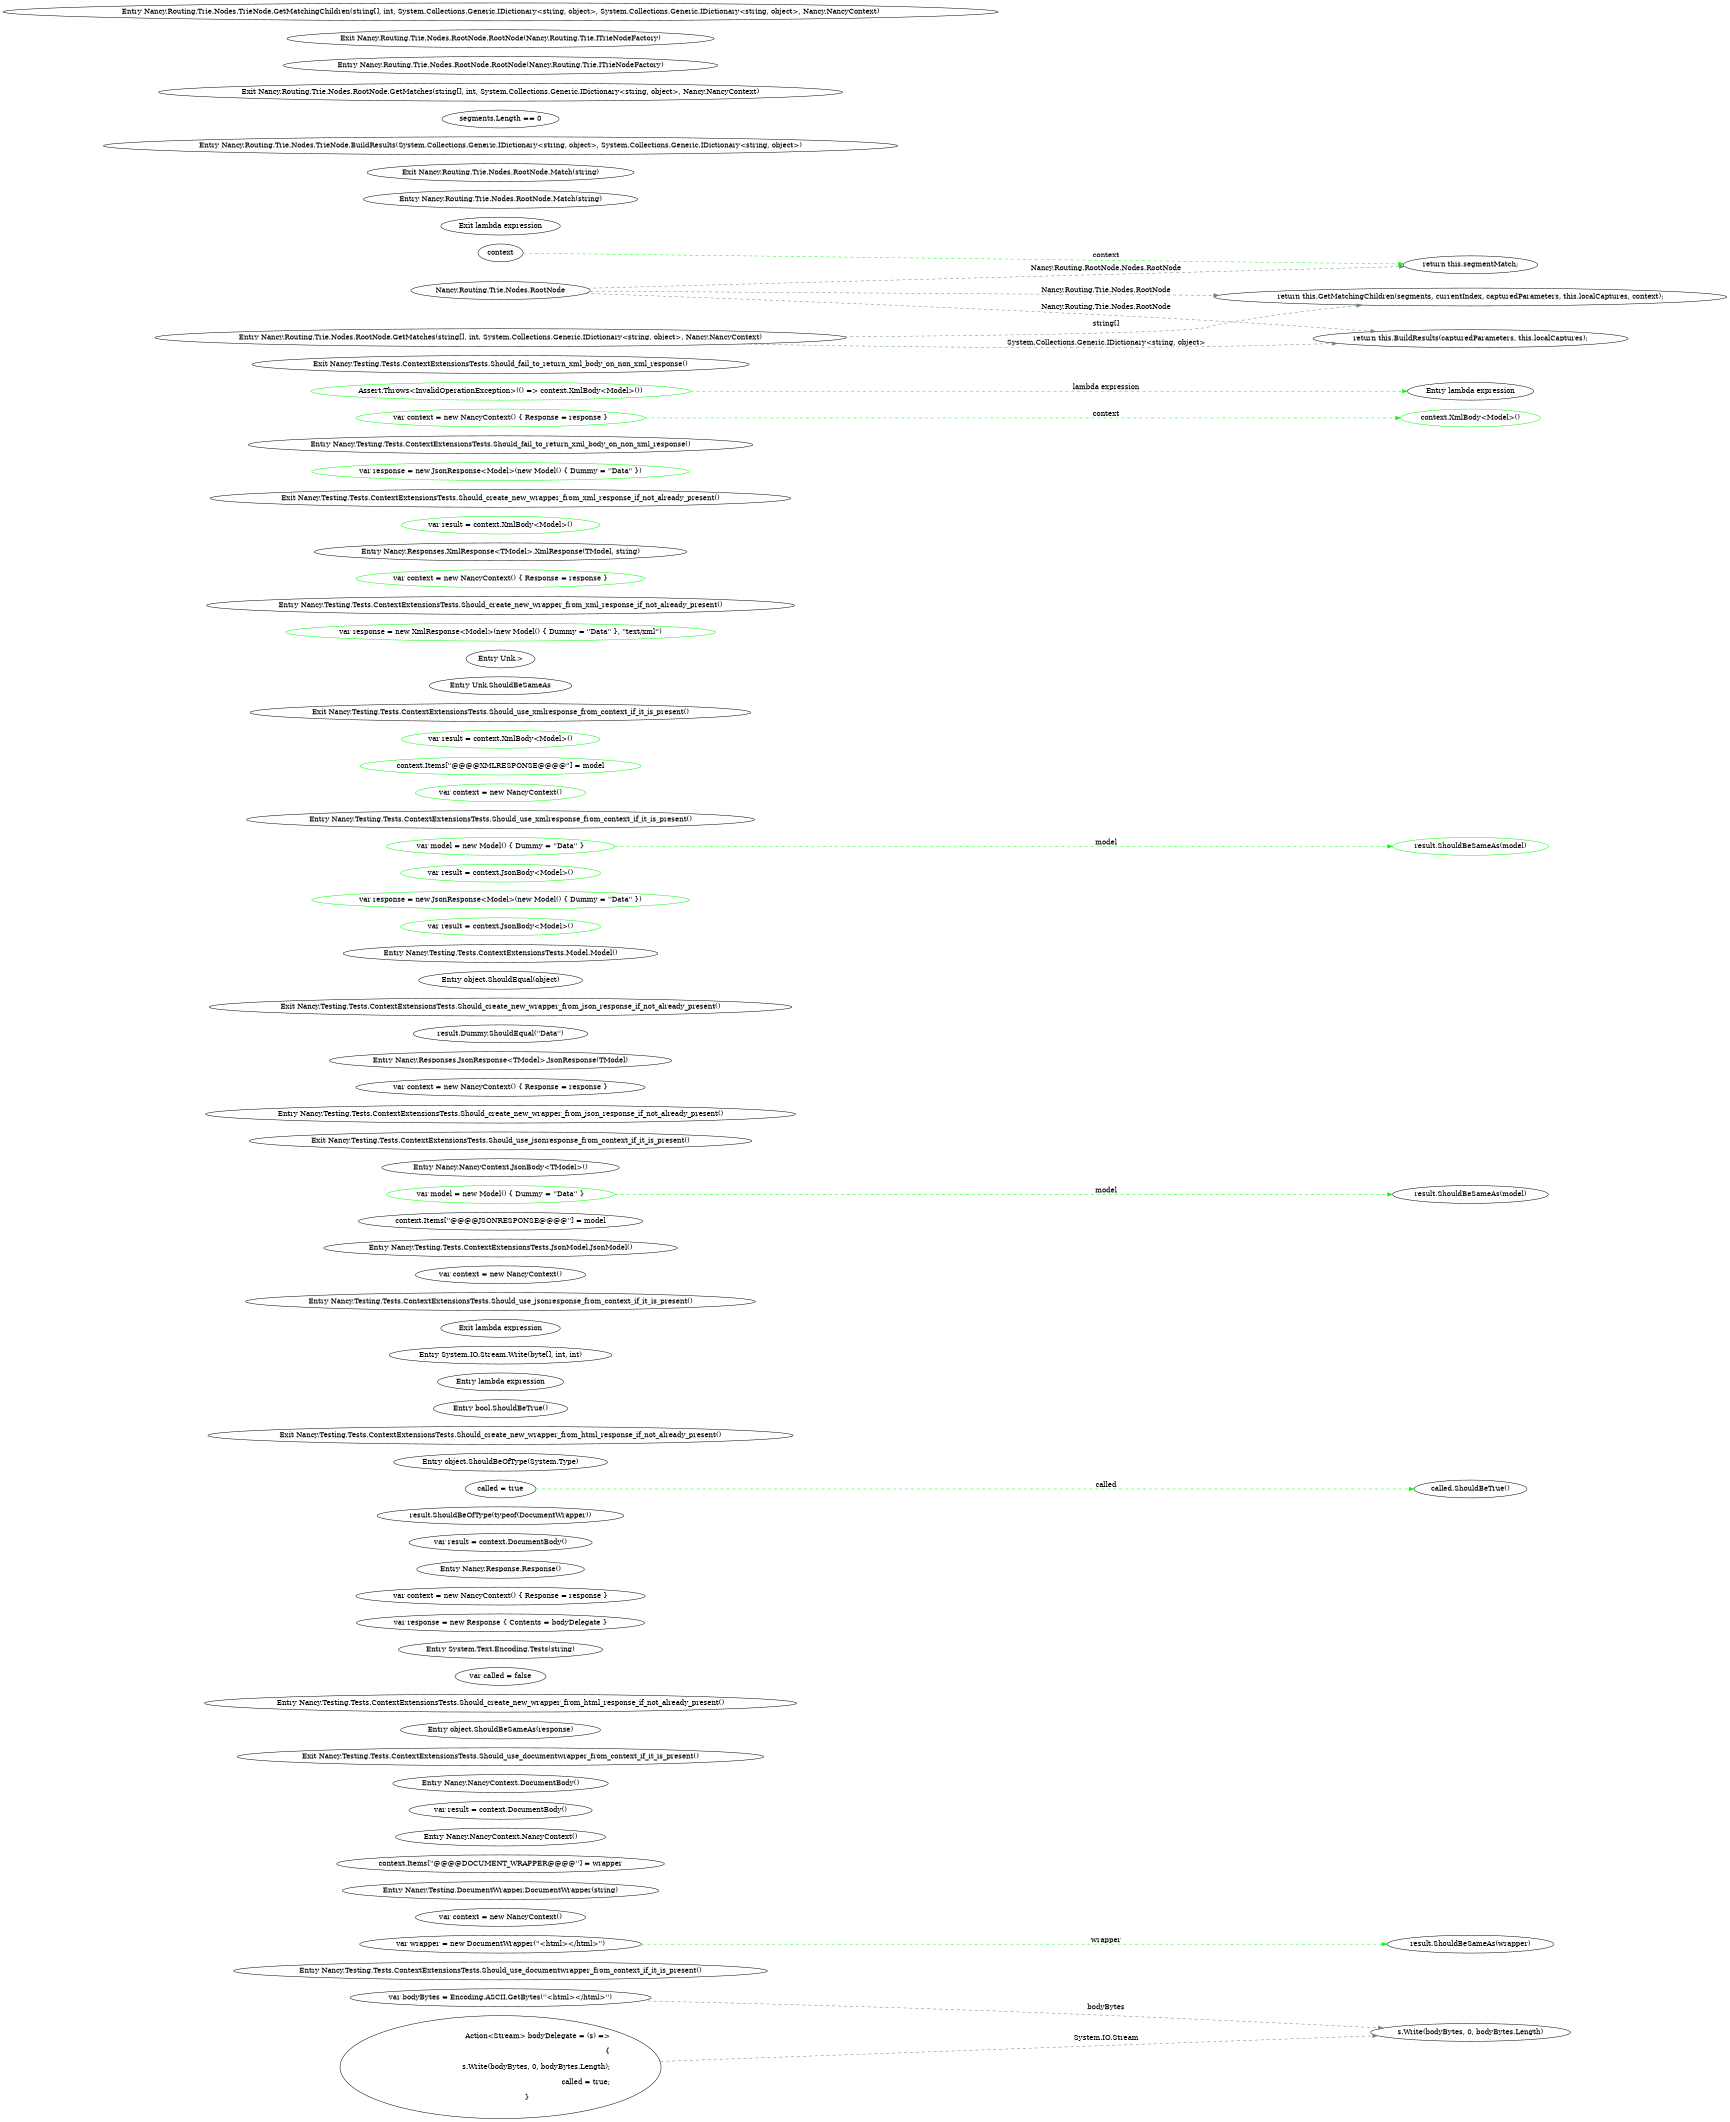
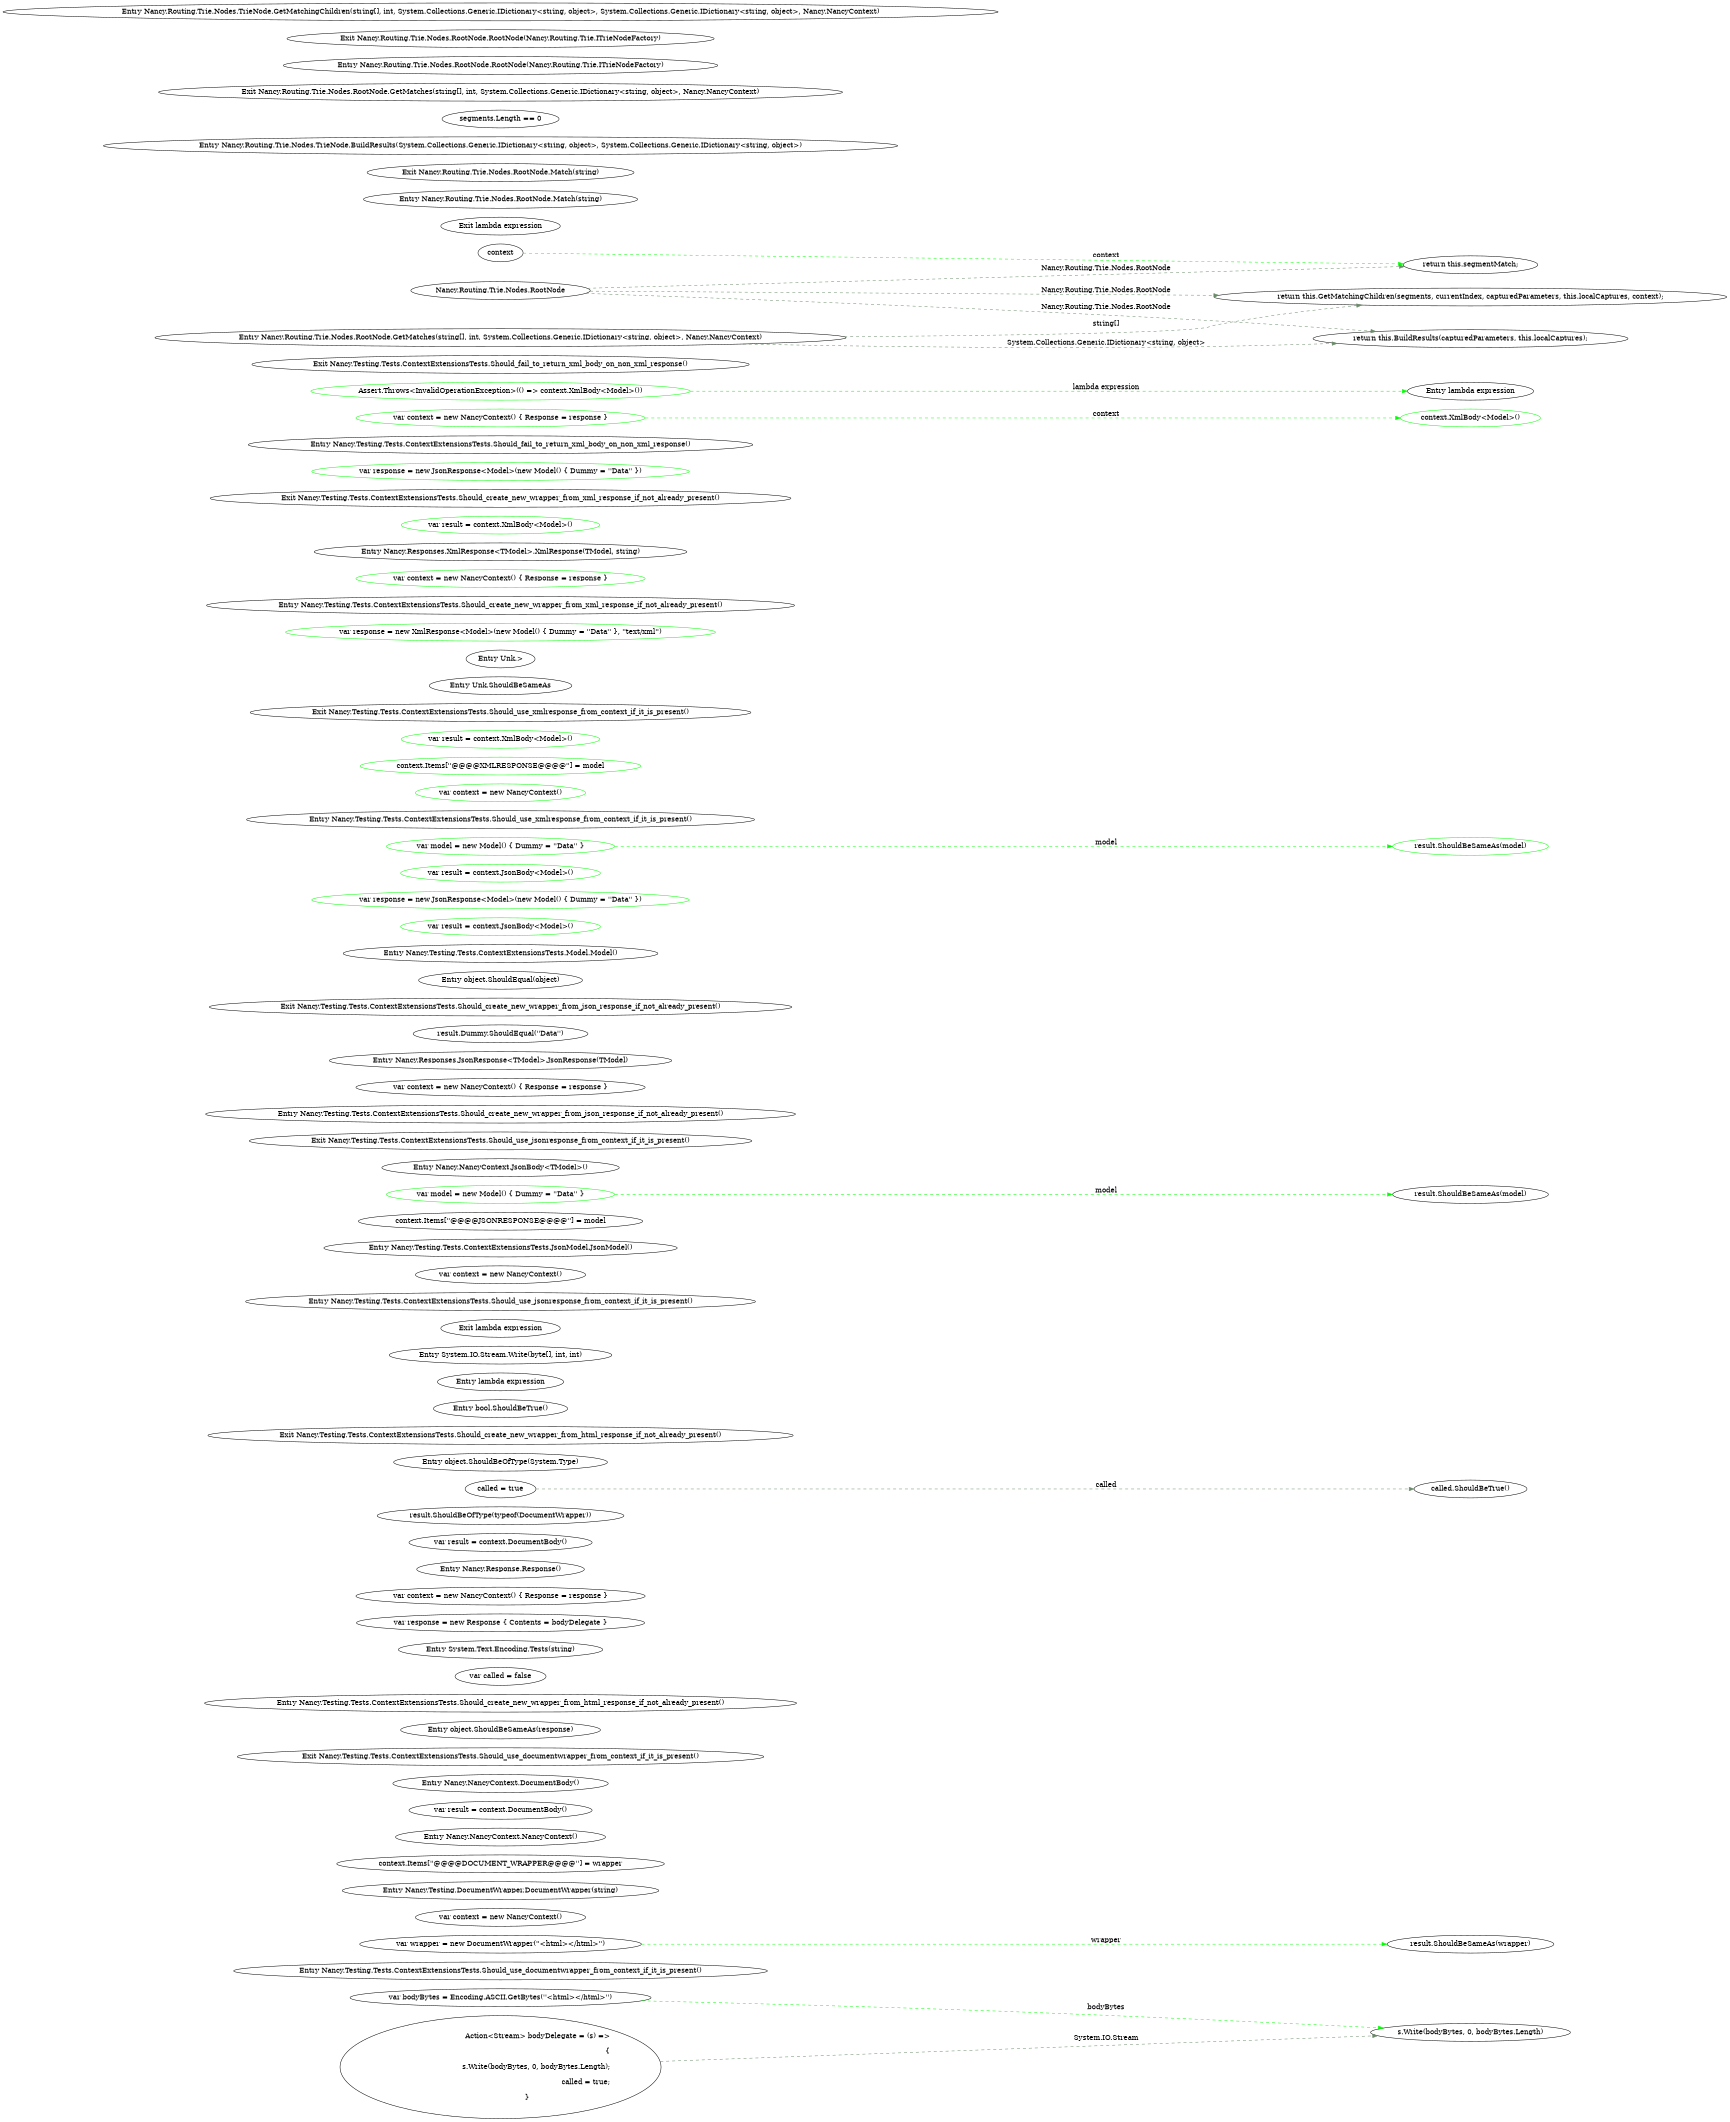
edge "Nancy.Routing.Trie.Nodes.RootNode" -> "return this.segmentMatch;": label "Nancy.Routing.RootNode.Nodes.RootNode" -> "Nancy.Routing.Trie.Nodes.RootNode"
edge "called = true" -> "called.ShouldBeTrue()": color green -> darkseagreen4
edge "var bodyBytes = Encoding.ASCII.GetBytes(''<html></html>'')" -> "s.Write(bodyBytes, 0, bodyBytes.Length)": color darkseagreen4 -> green
